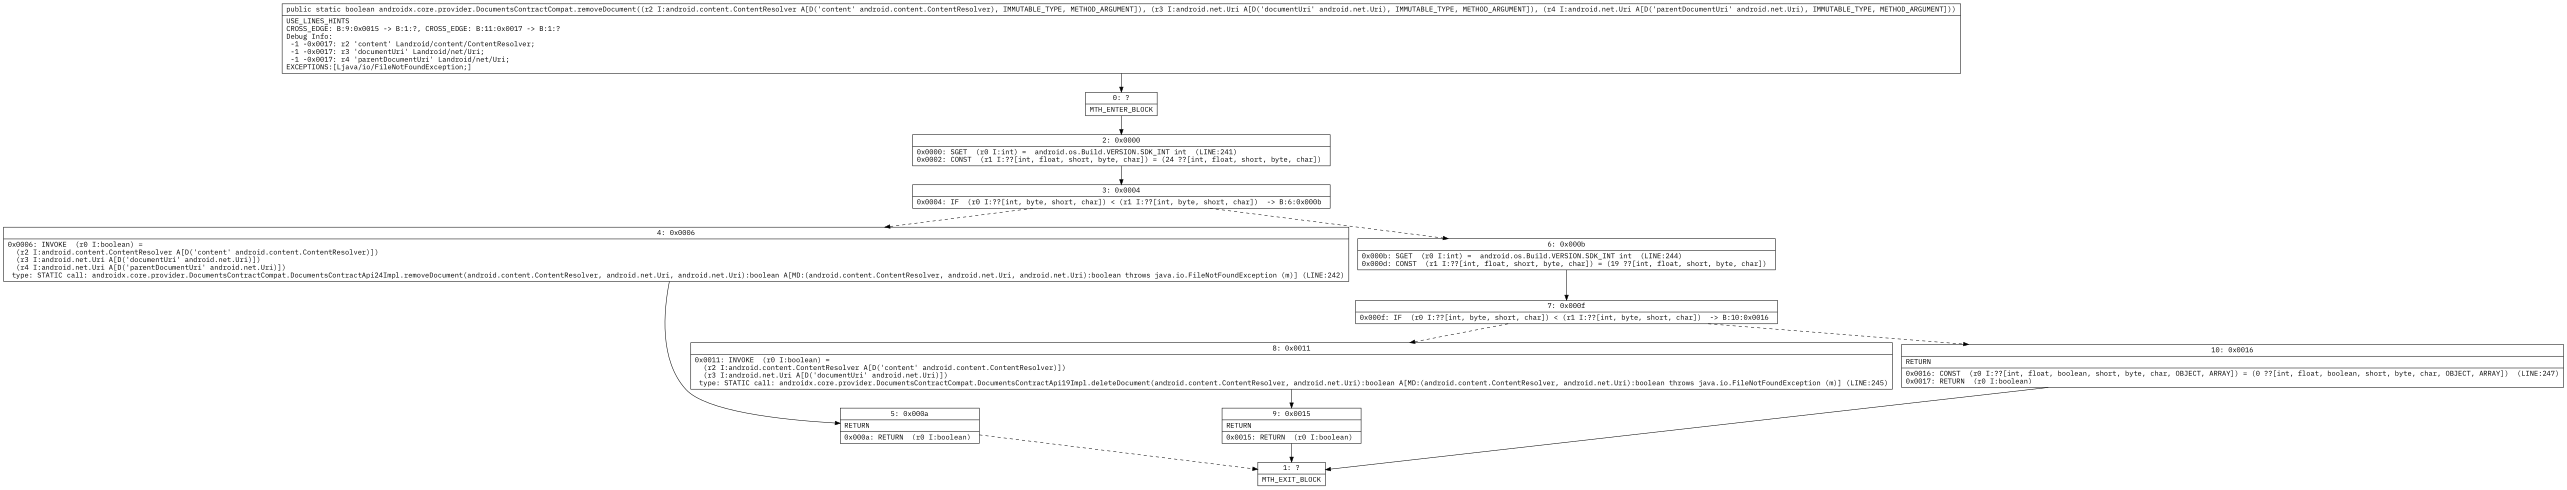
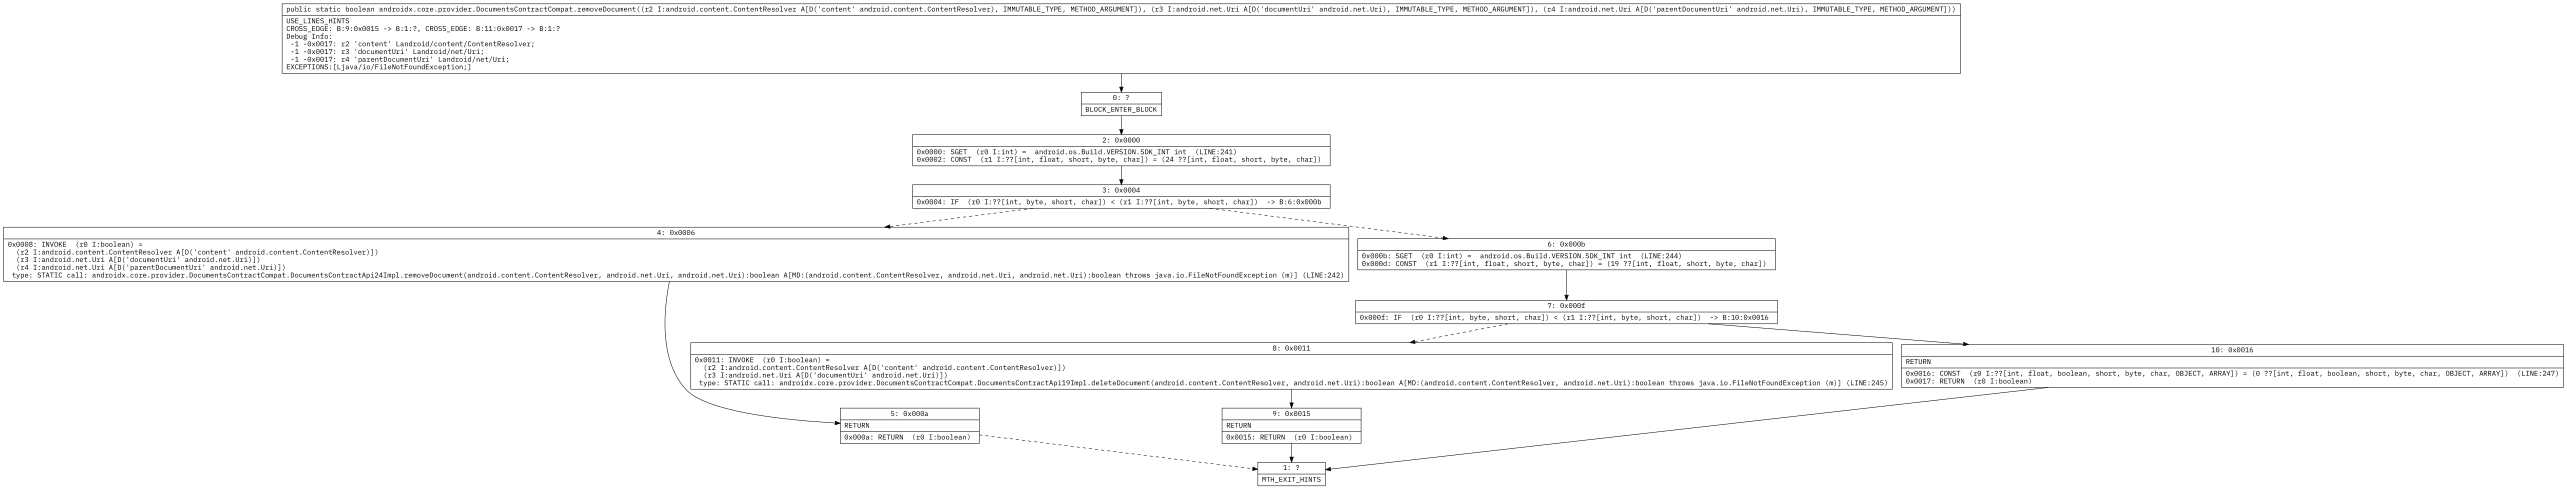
node "0: ?": text "MTH_ENTER_BLOCK" -> "BLOCK_ENTER_BLOCK"
node "4: 0x0006": text "0x0006: INVOKE  (r0 I:boolean) =" -> "0x0008: INVOKE  (r0 I:boolean) ="
edge "7: 0x000f" -> "10: 0x0016": style dashed -> solid
node "1: ?": text "MTH_EXIT_BLOCK" -> "MTH_EXIT_HINTS"
